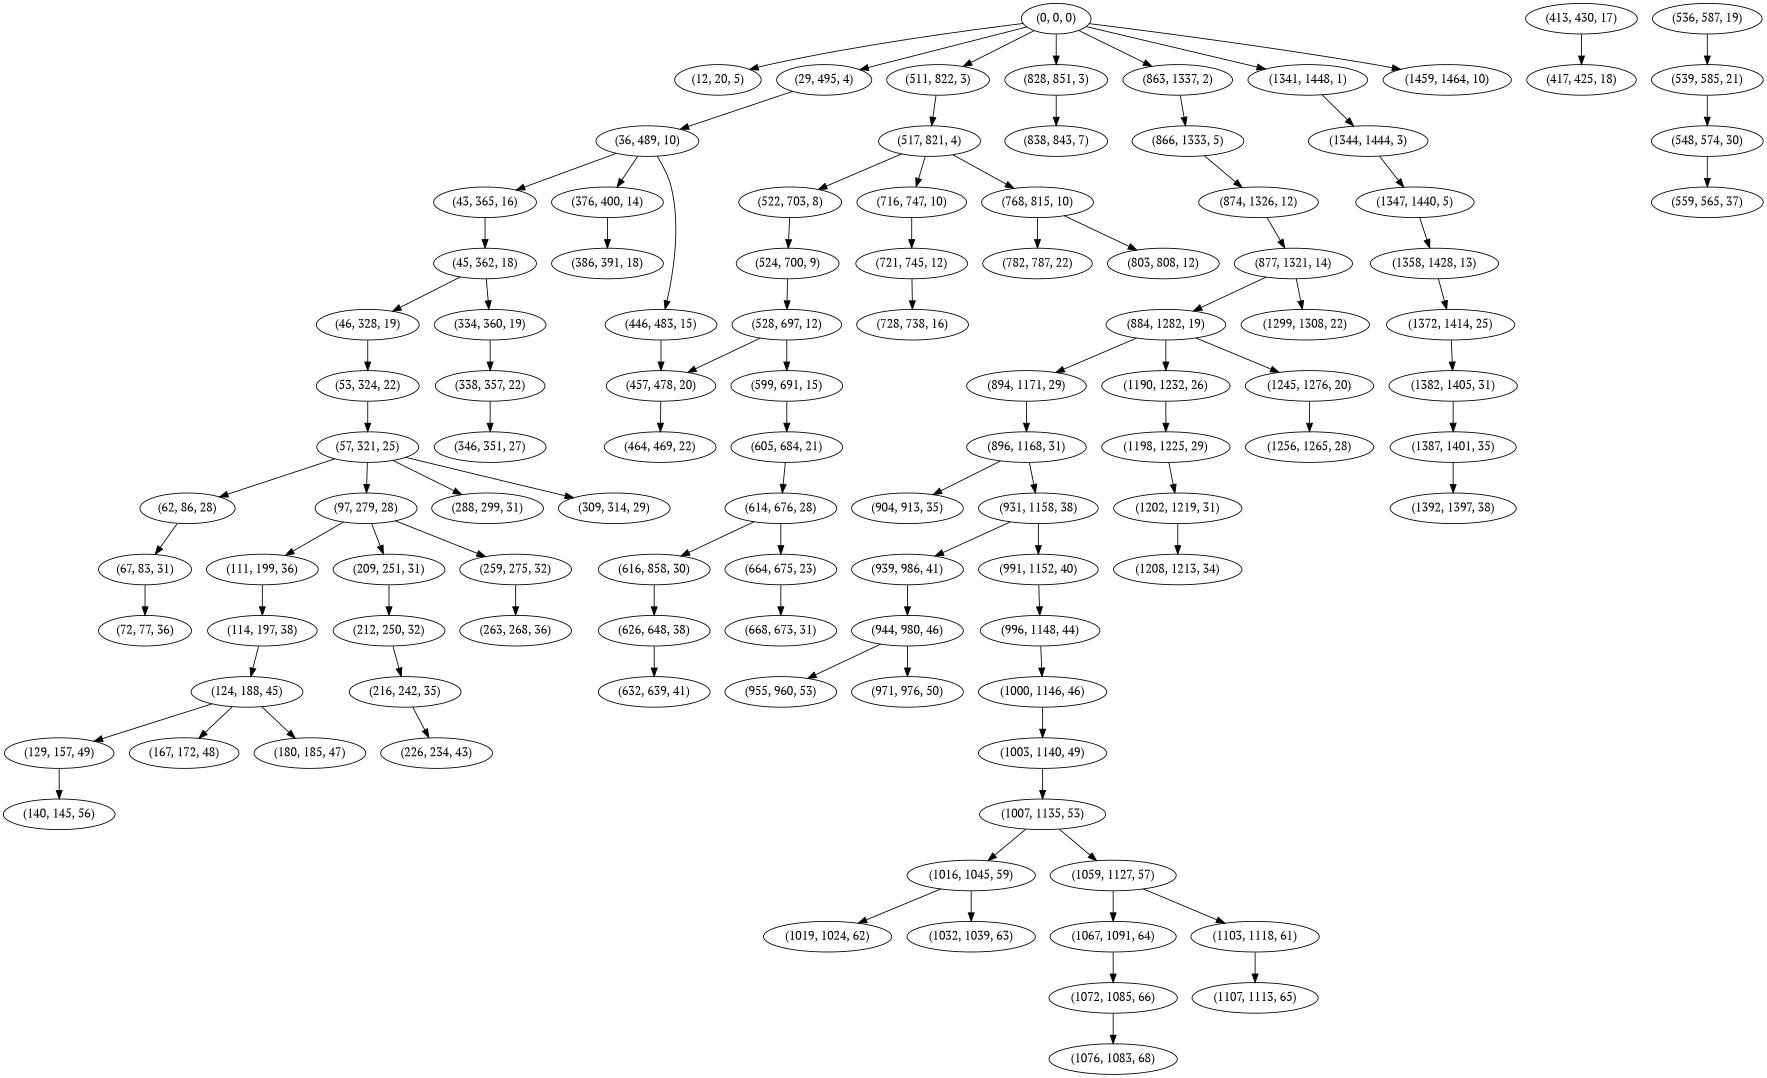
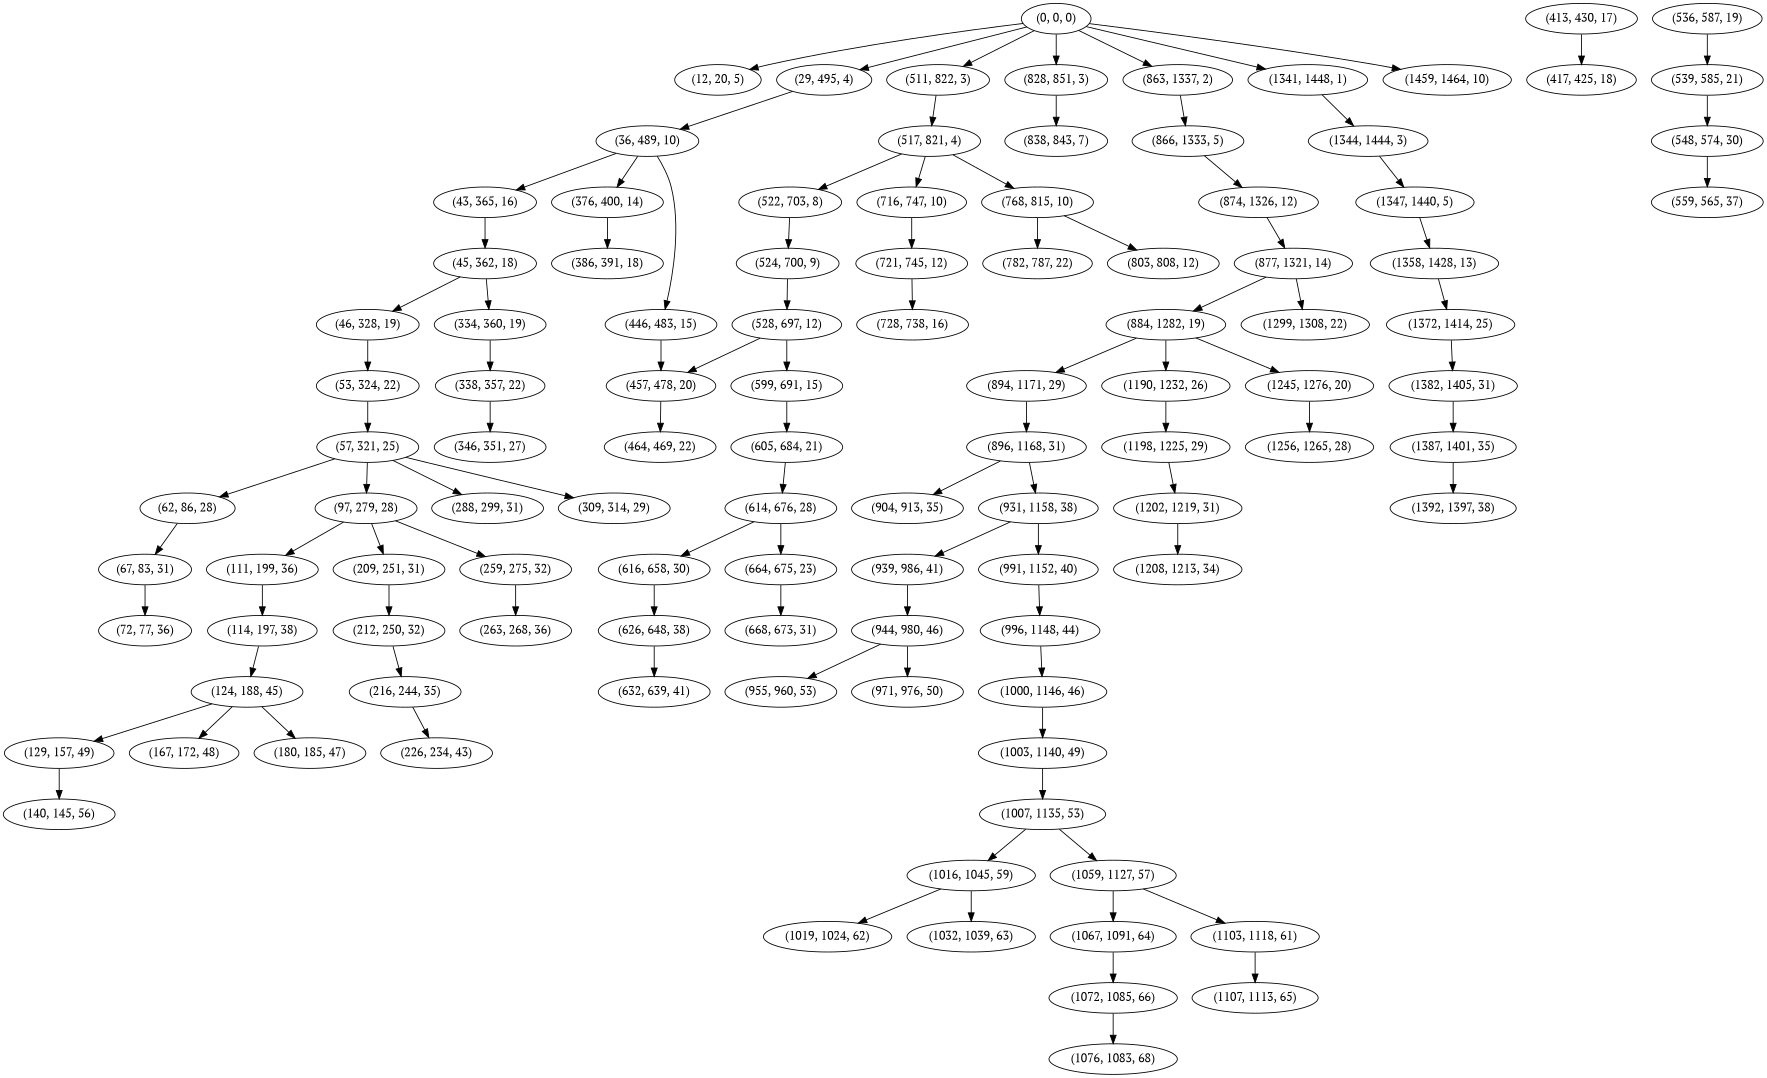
node "(616, 858, 30)": label "(616, 858, 30)" -> "(616, 658, 30)"
node "(216, 242, 35)": label "(216, 242, 35)" -> "(216, 244, 35)"
